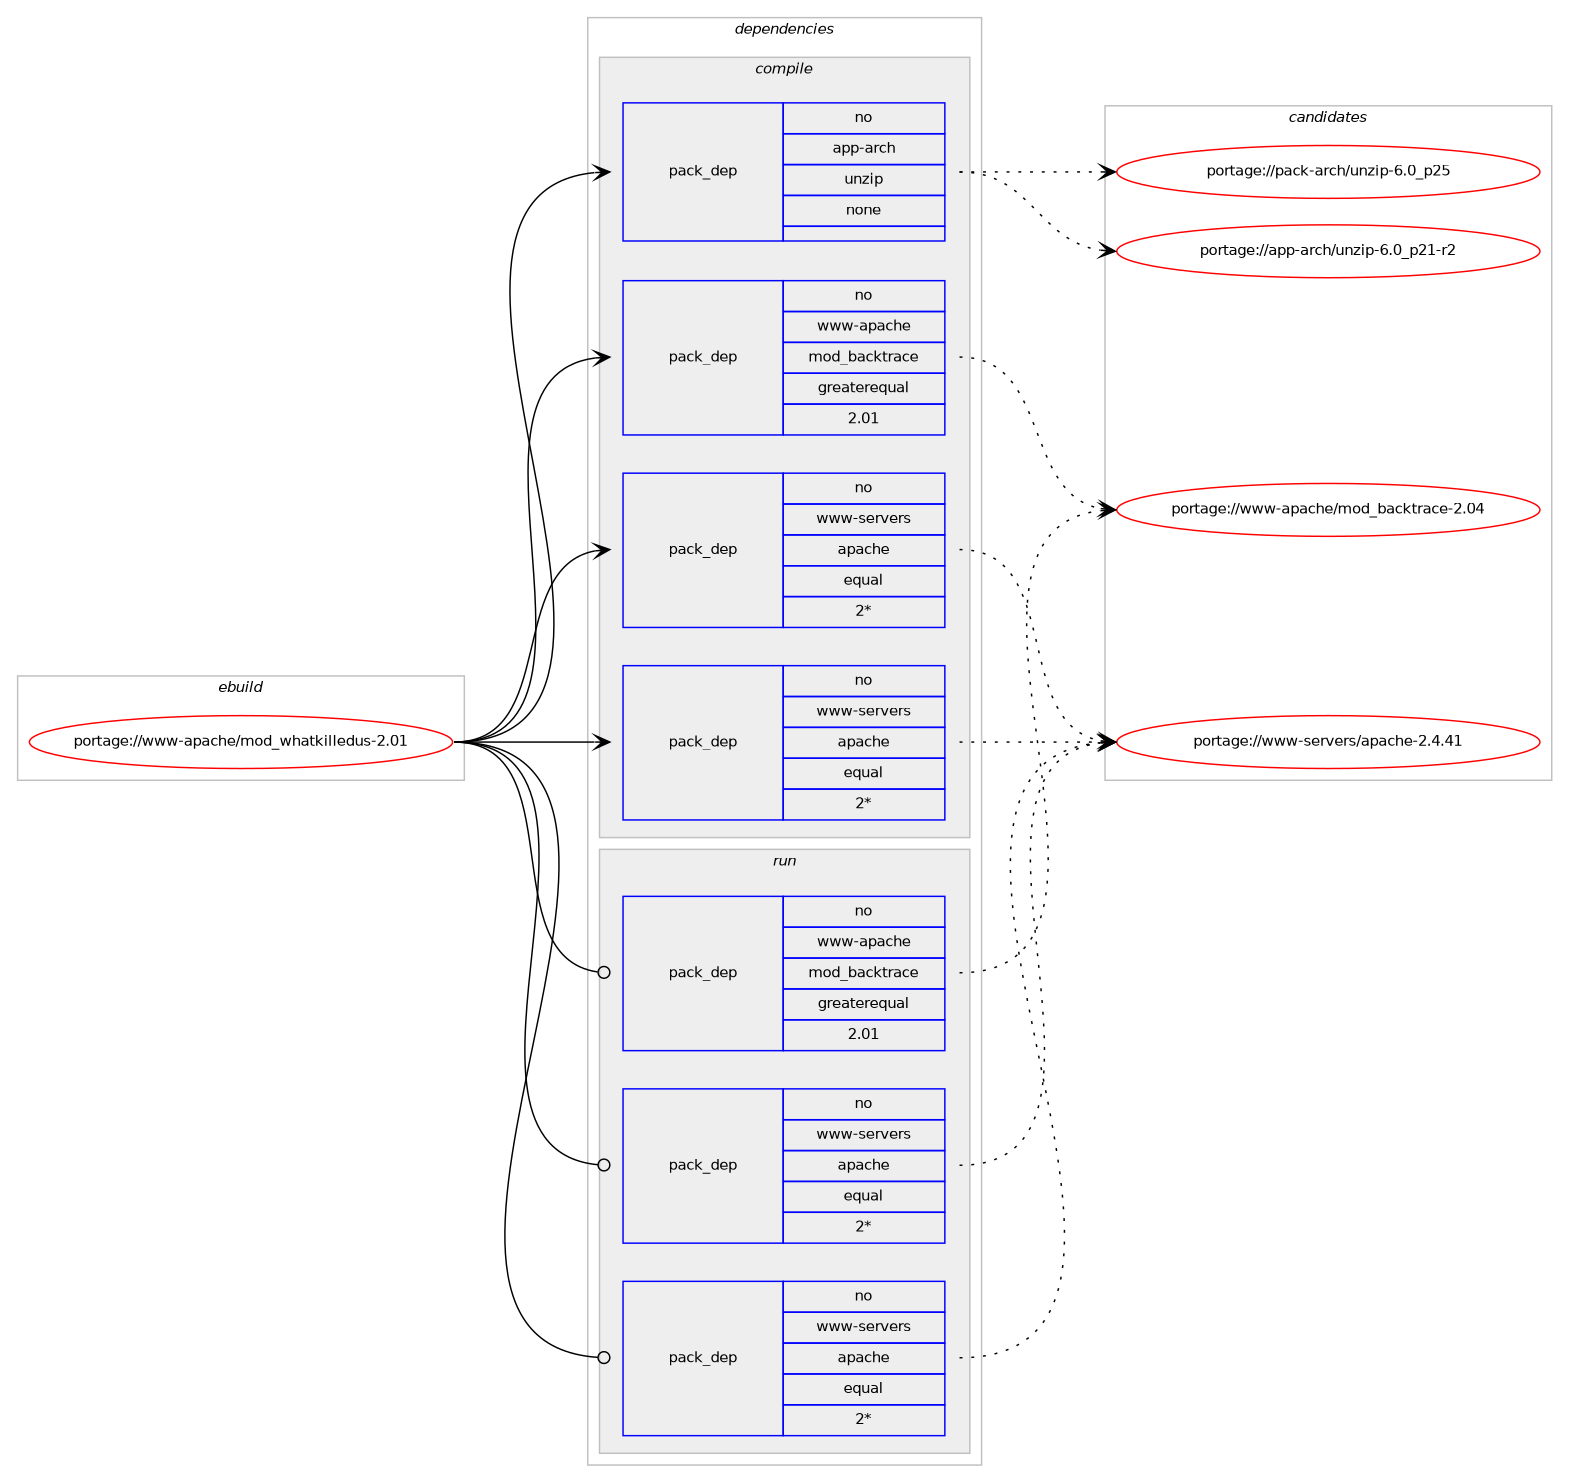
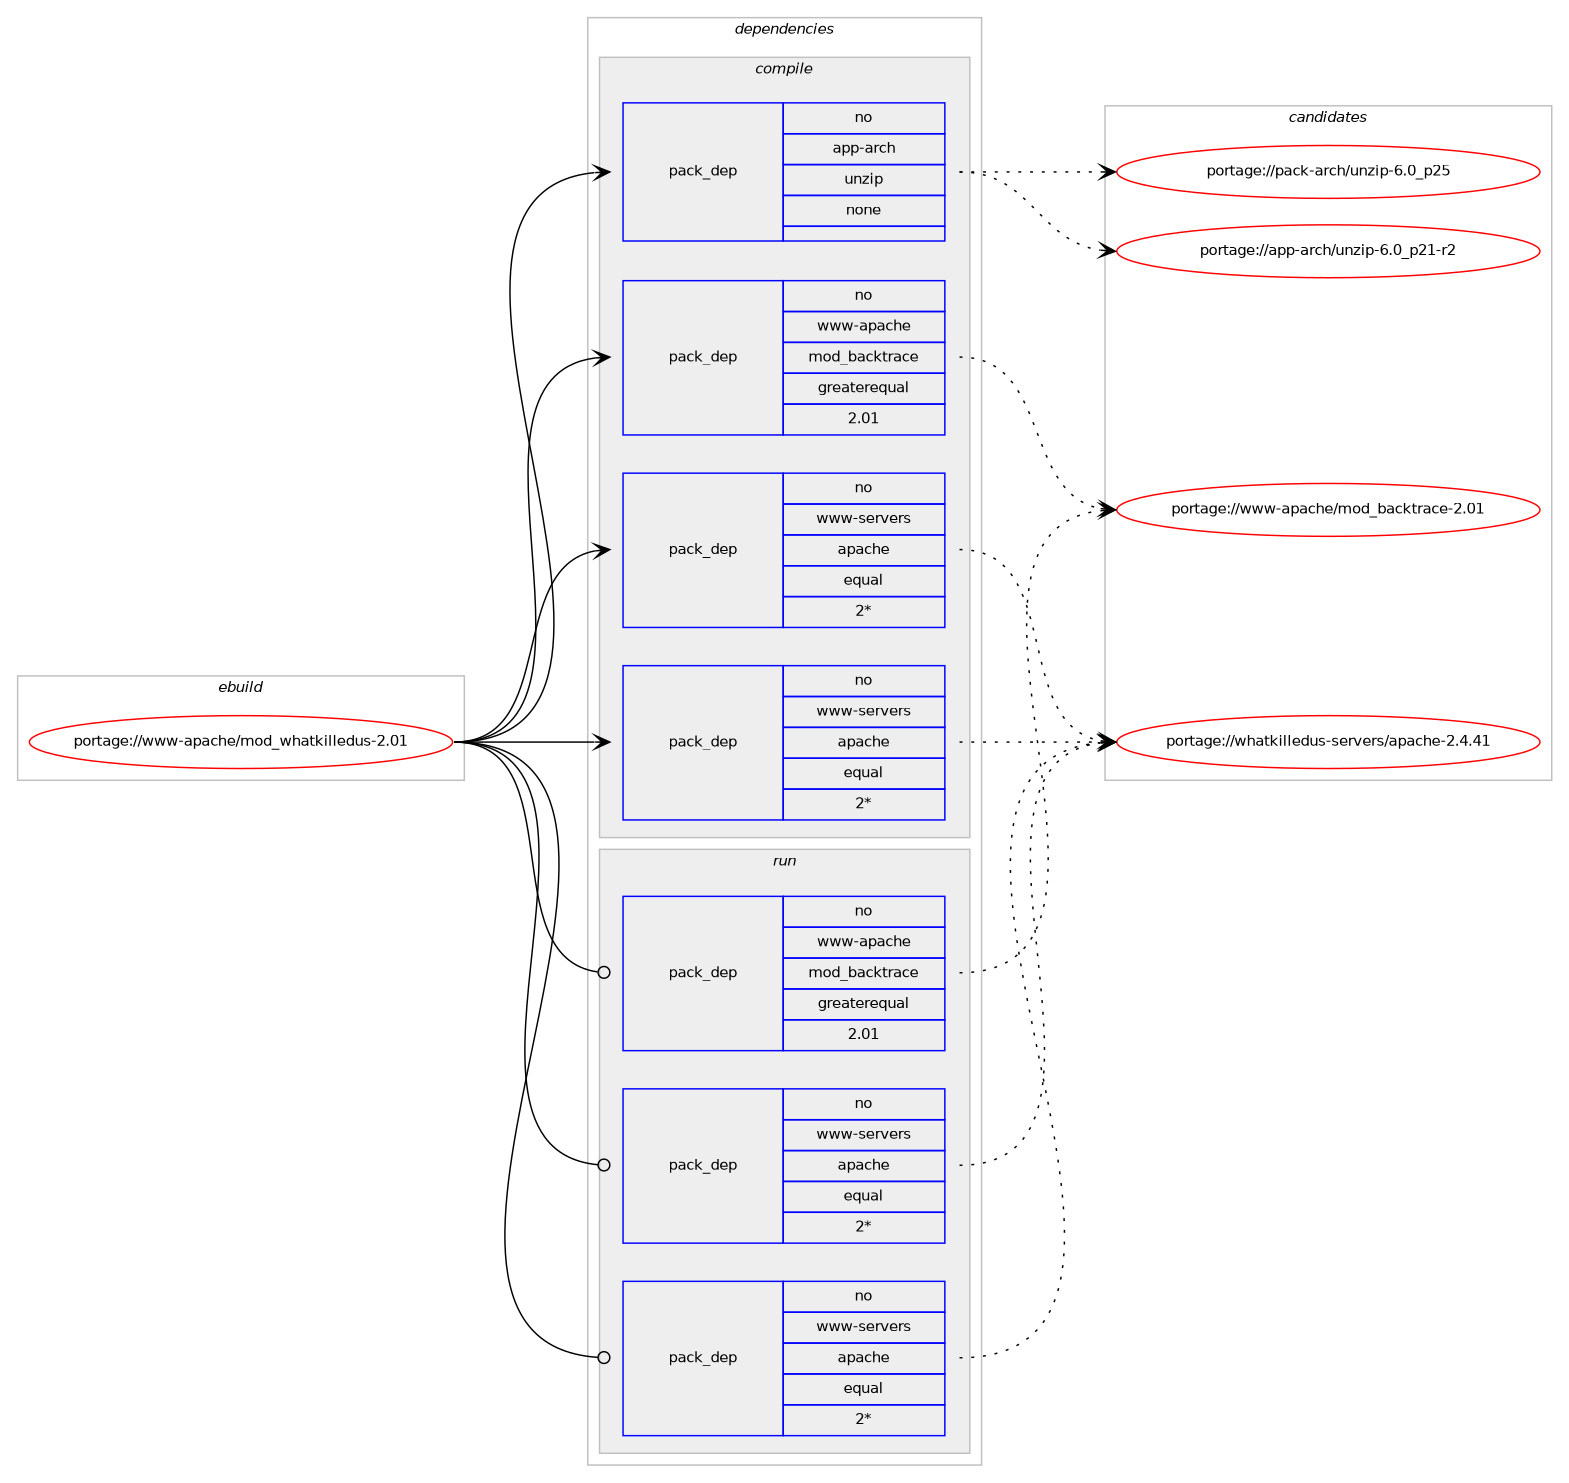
node "portage://www-apache/mod_backtrace-2.04": label "portage://www-apache/mod_backtrace-2.04" -> "portage://www-apache/mod_backtrace-2.01"
node "portage://www-servers/apache-2.4.41": label "portage://www-servers/apache-2.4.41" -> "portage://whatkilledus-servers/apache-2.4.41"
